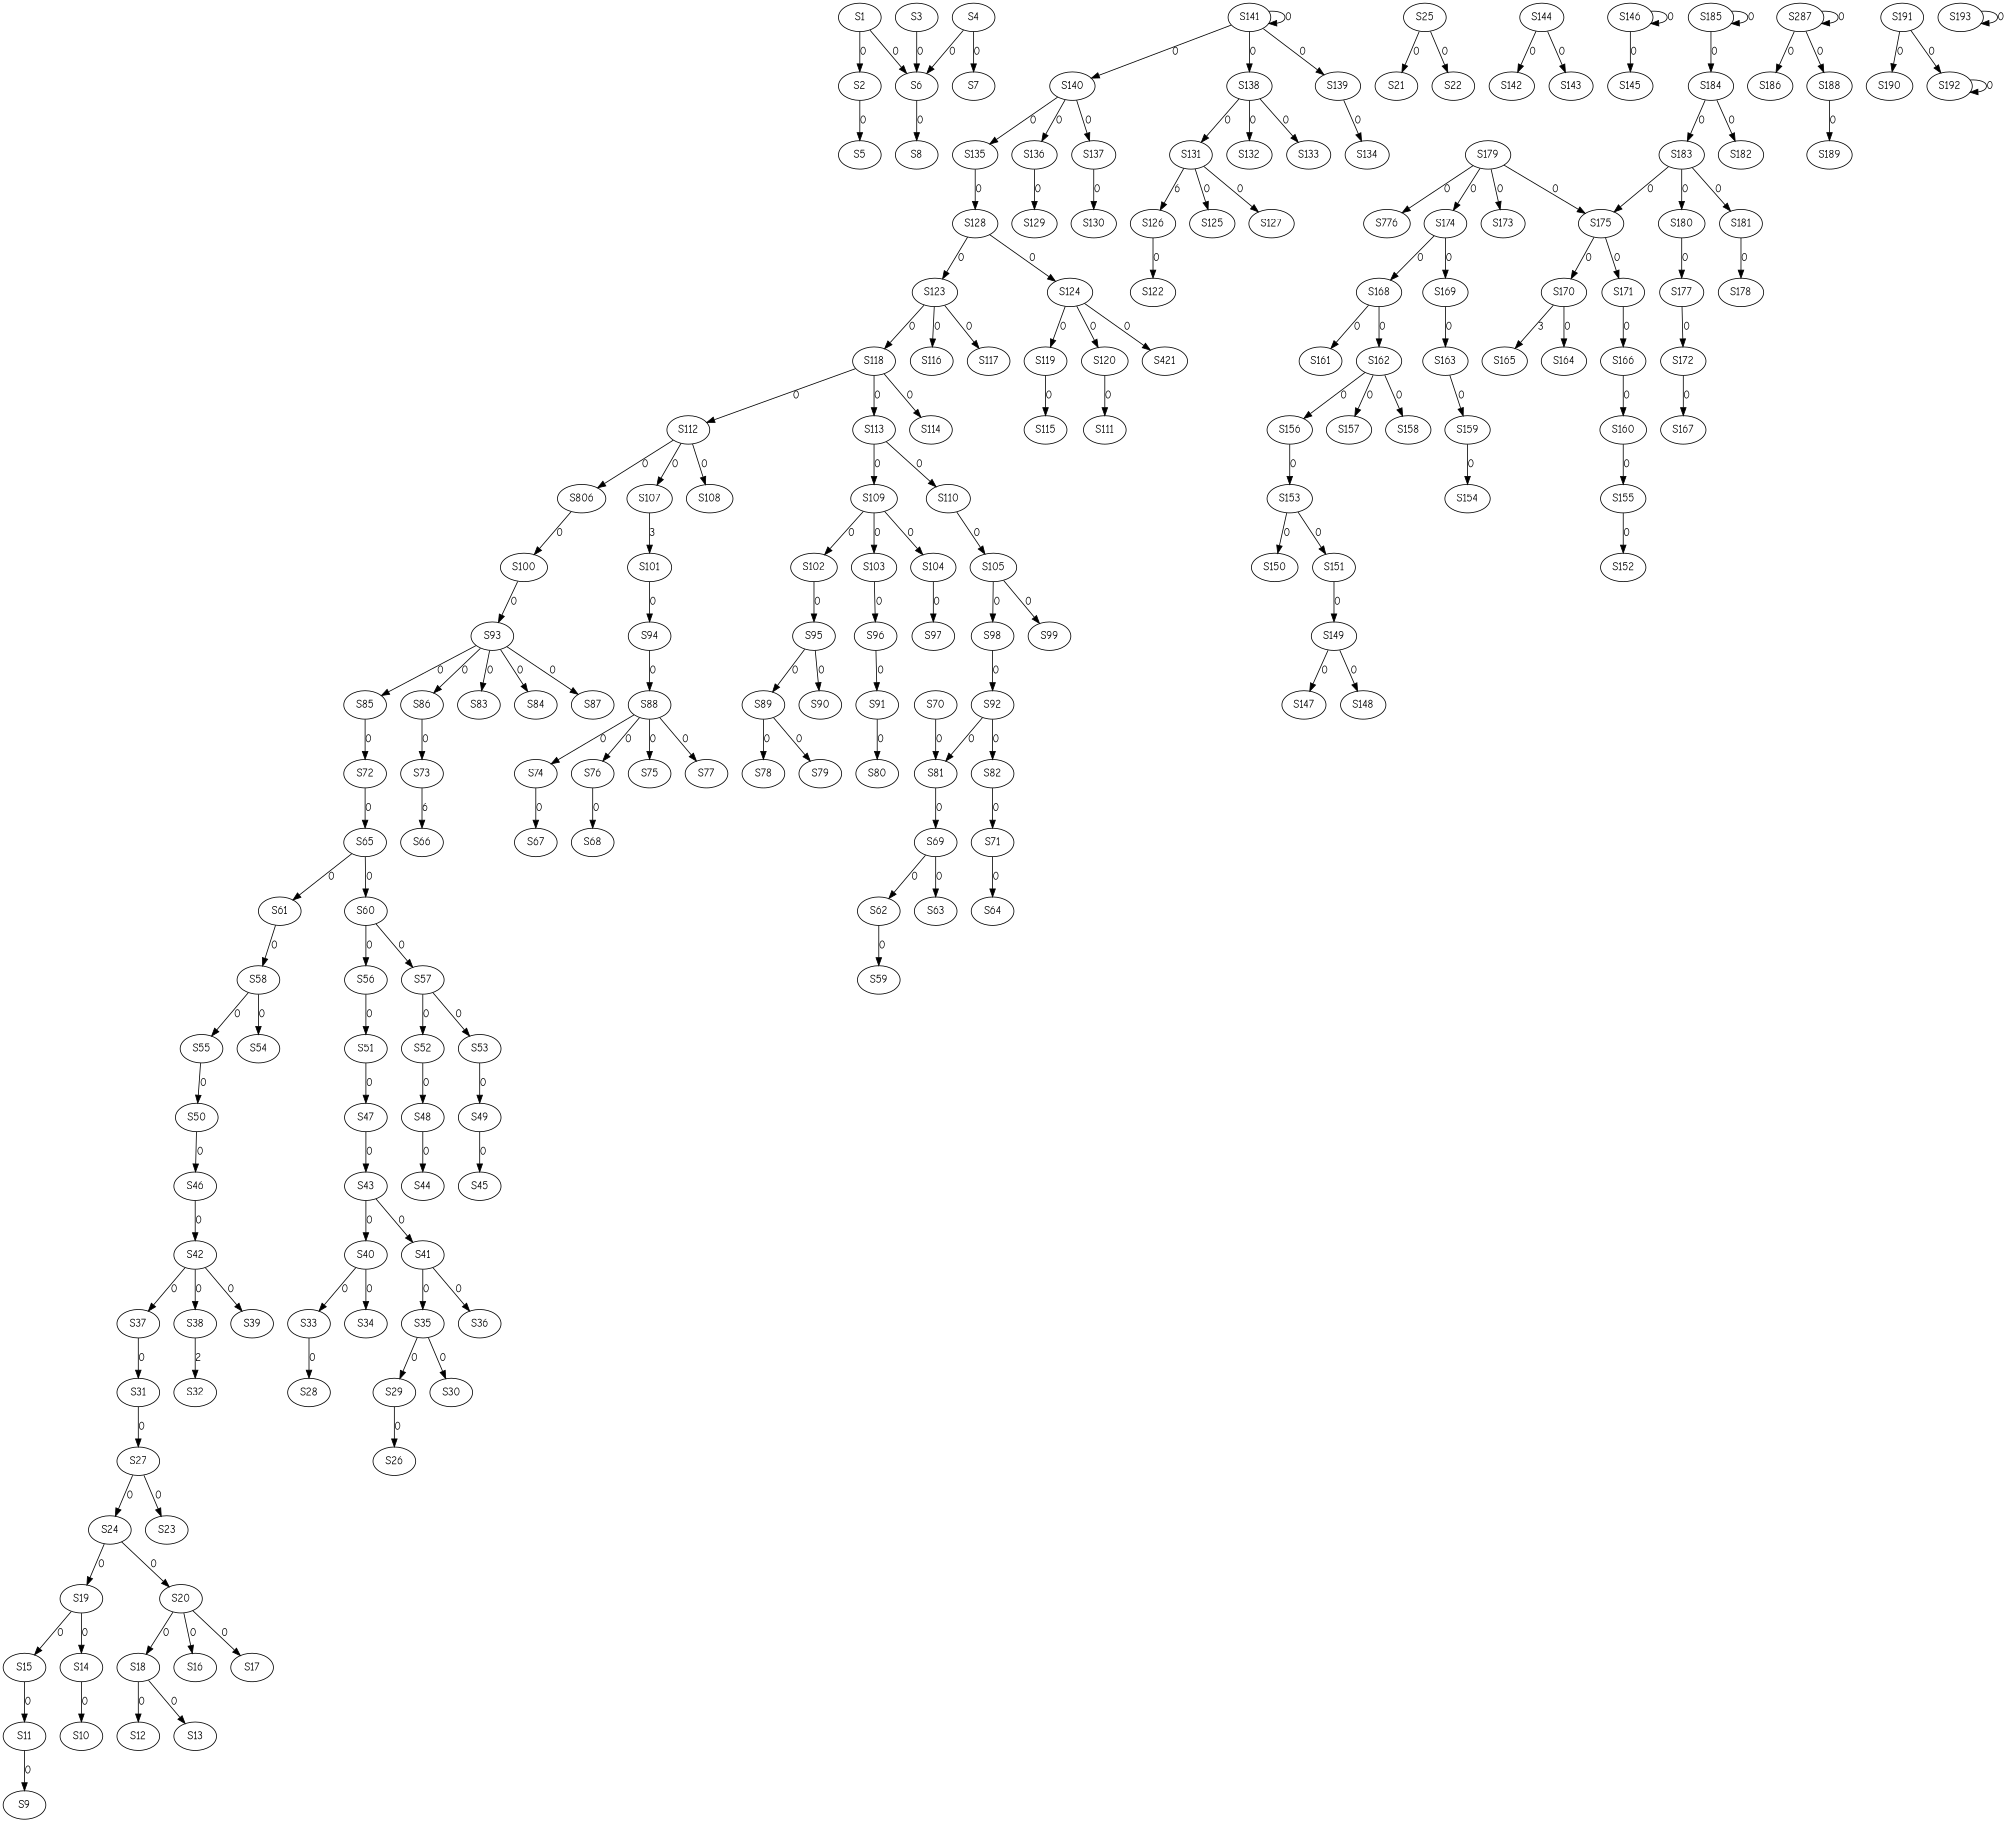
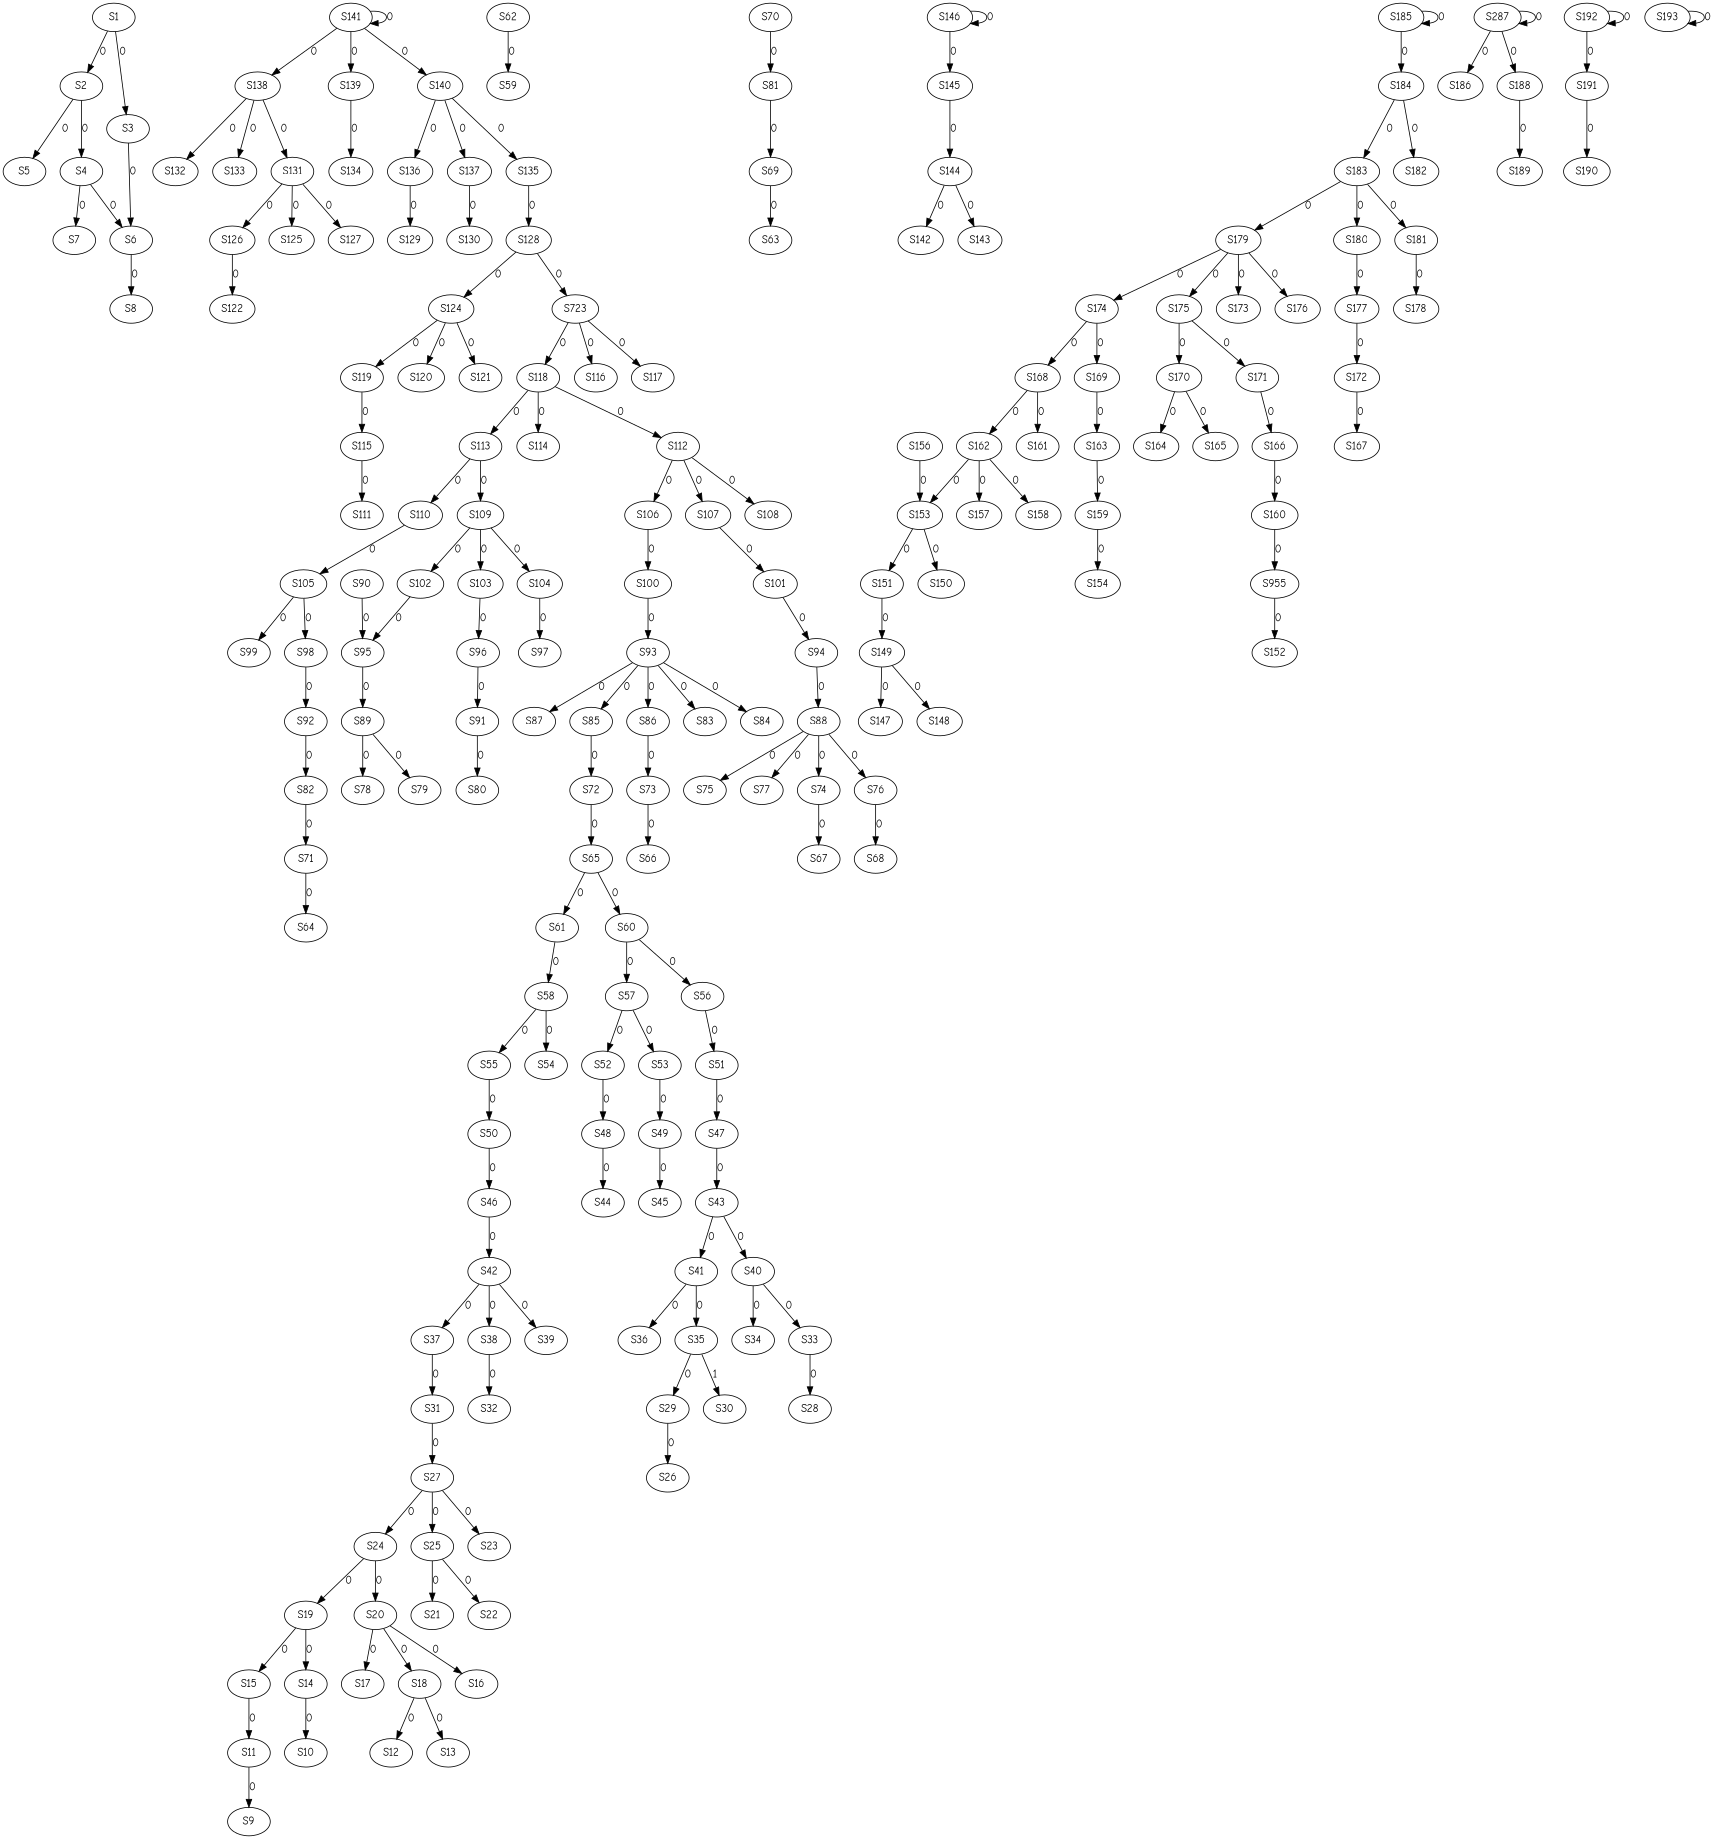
edge "S191" -> "S192": reversed
edge "S1" -> "S6": now "S1" -> "S3"
edge "S2" -> "S4": added, label "0"
edge "S145" -> "S144": added, label "0"
edge "S183" -> "S175": now "S183" -> "S179"
edge "S131" -> "S126": label "6" -> "0"
node "S776": label "S776" -> "S176"
node "S123": label "S123" -> "S723"
edge "S170" -> "S165": label "3" -> "0"
node "S421": label "S421" -> "S121"
edge "S120" -> "S111": now "S115" -> "S111"
edge "S162" -> "S156": now "S162" -> "S153"
node "S806": label "S806" -> "S106"
node "S155": label "S155" -> "S955"
edge "S107" -> "S101": label "3" -> "0"
edge "S95" -> "S90": reversed
edge "S92" -> "S81": removed, label "0"
edge "S73" -> "S66": label "6" -> "0"
edge "S69" -> "S62": removed, label "0"
edge "S38" -> "S32": label "2" -> "0"
edge "S35" -> "S30": label "0" -> "1"
edge "S27" -> "S25": added, label "0"
